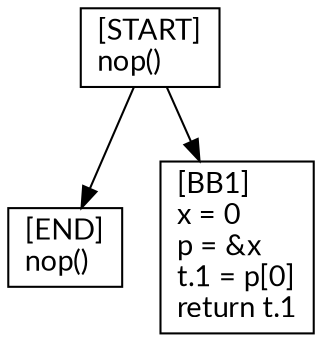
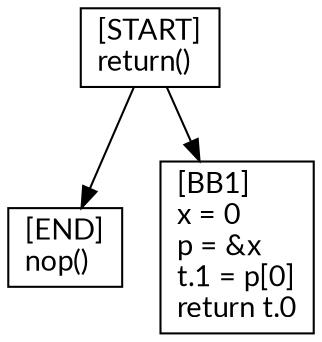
node "[START] nop()": label "[START] nop()" -> "[START] return()"
node "[BB1] x = 0 p = &x t.1 = p[0] return t.1": label "[BB1] x = 0 p = &x t.1 = p[0] return t.1" -> "[BB1] x = 0 p = &x t.1 = p[0] return t.0"
